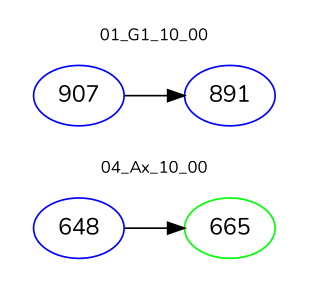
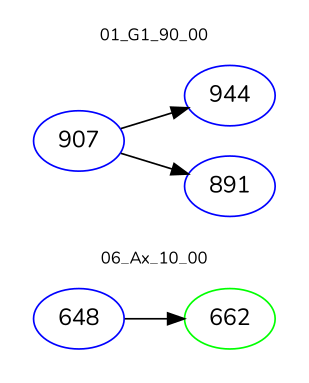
cluster "01_G1_10_00": label "01_G1_10_00" -> "01_G1_90_00"
node "944": added
cluster "04_Ax_10_00": label "04_Ax_10_00" -> "06_Ax_10_00"
node "665": label "665" -> "662"
